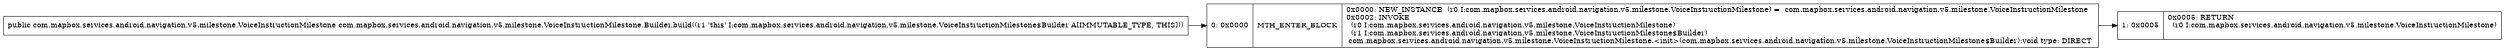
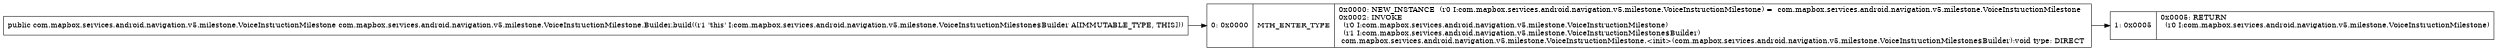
node "0: 0x0000": text "MTH_ENTER_BLOCK" -> "MTH_ENTER_TYPE"
